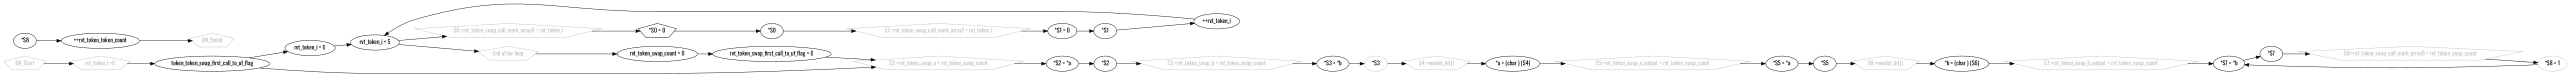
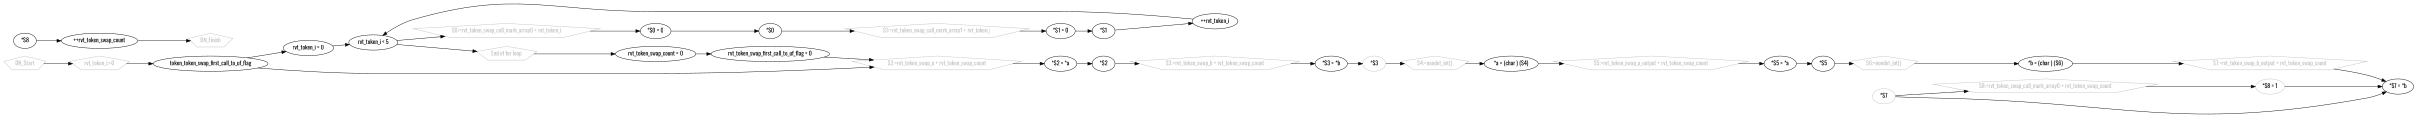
node "*$0 = 0": shape pentagon -> ellipse
node "++rvt_token_token_count": label "++rvt_token_token_count" -> "++rvt_token_swap_count"
node "*$7": color black -> grey
edge "*$7 = *b" -> "*$7": reversed
